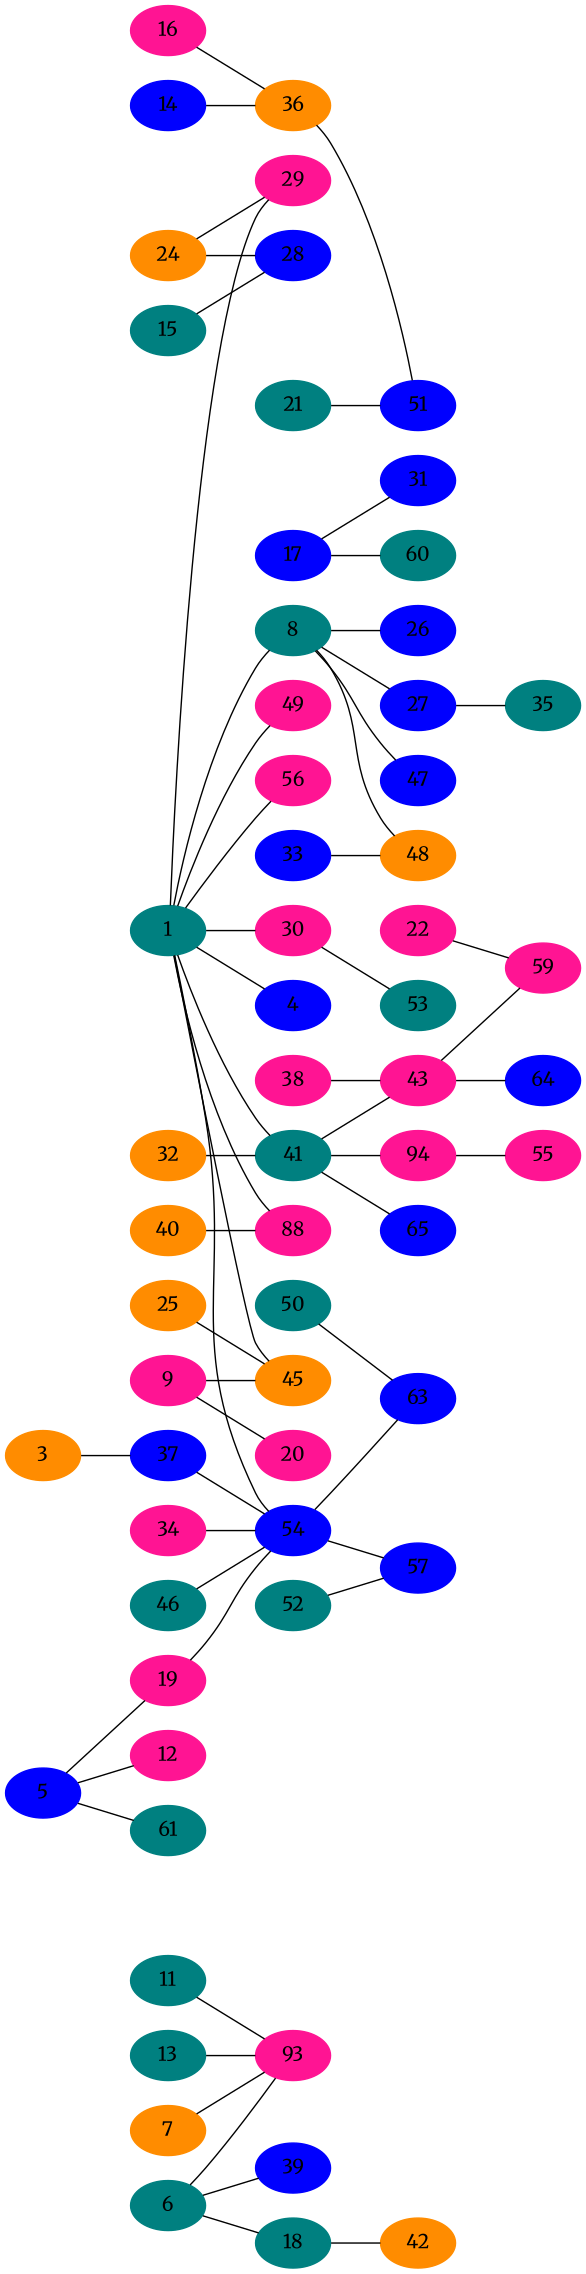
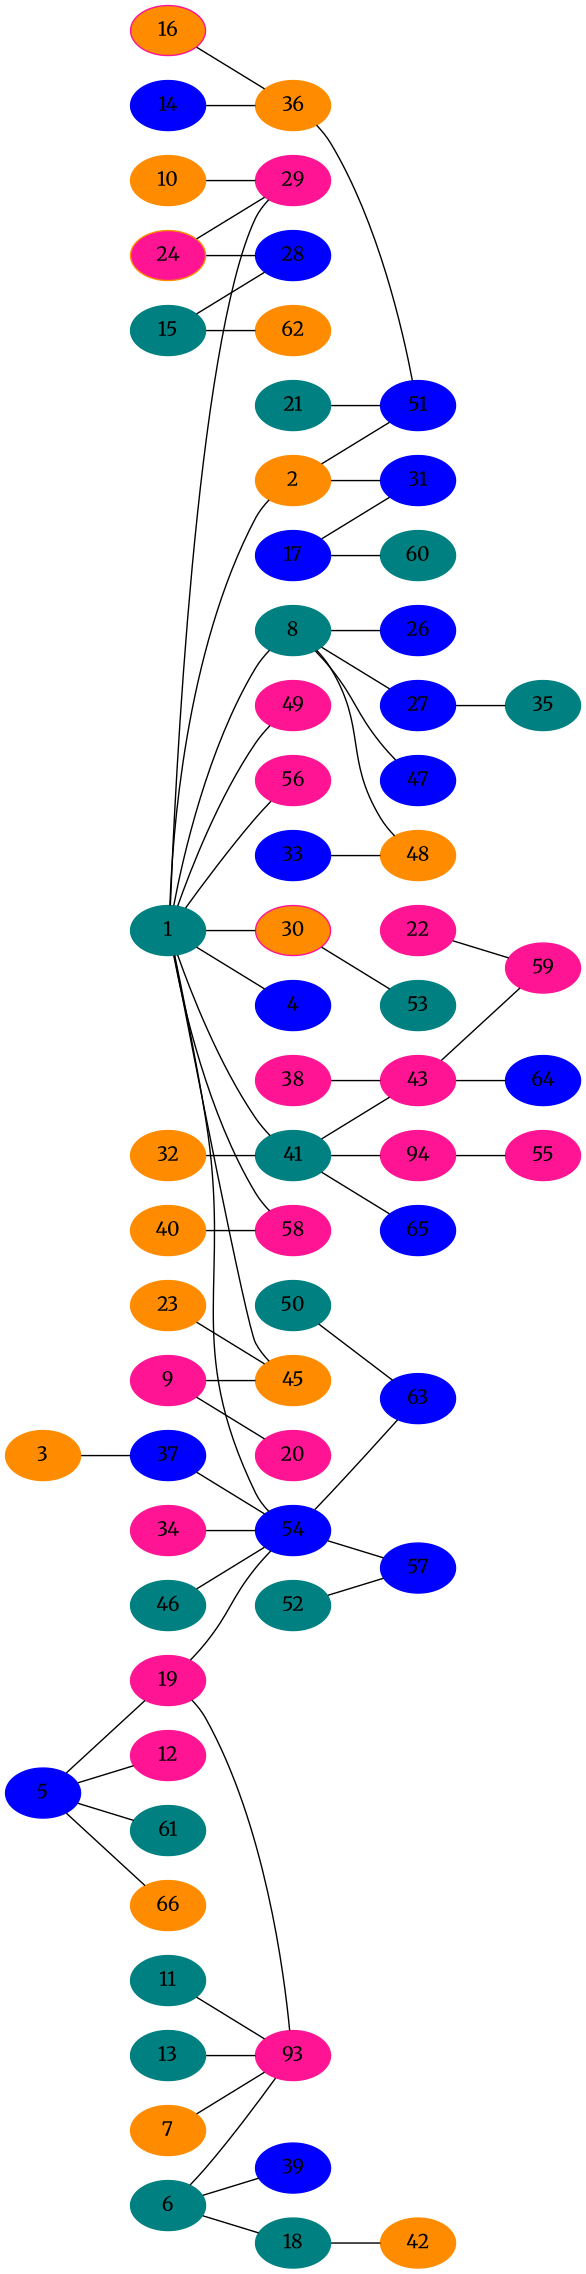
node "16": fillcolor deeppink -> darkorange
node "10": added
node "24": fillcolor darkorange -> deeppink
node "62": added
node "2": added
node "30": fillcolor deeppink -> darkorange
node "88": label "88" -> "58"
node "25": label "25" -> "23"
edge "19" -- "93": added
node "66": added
